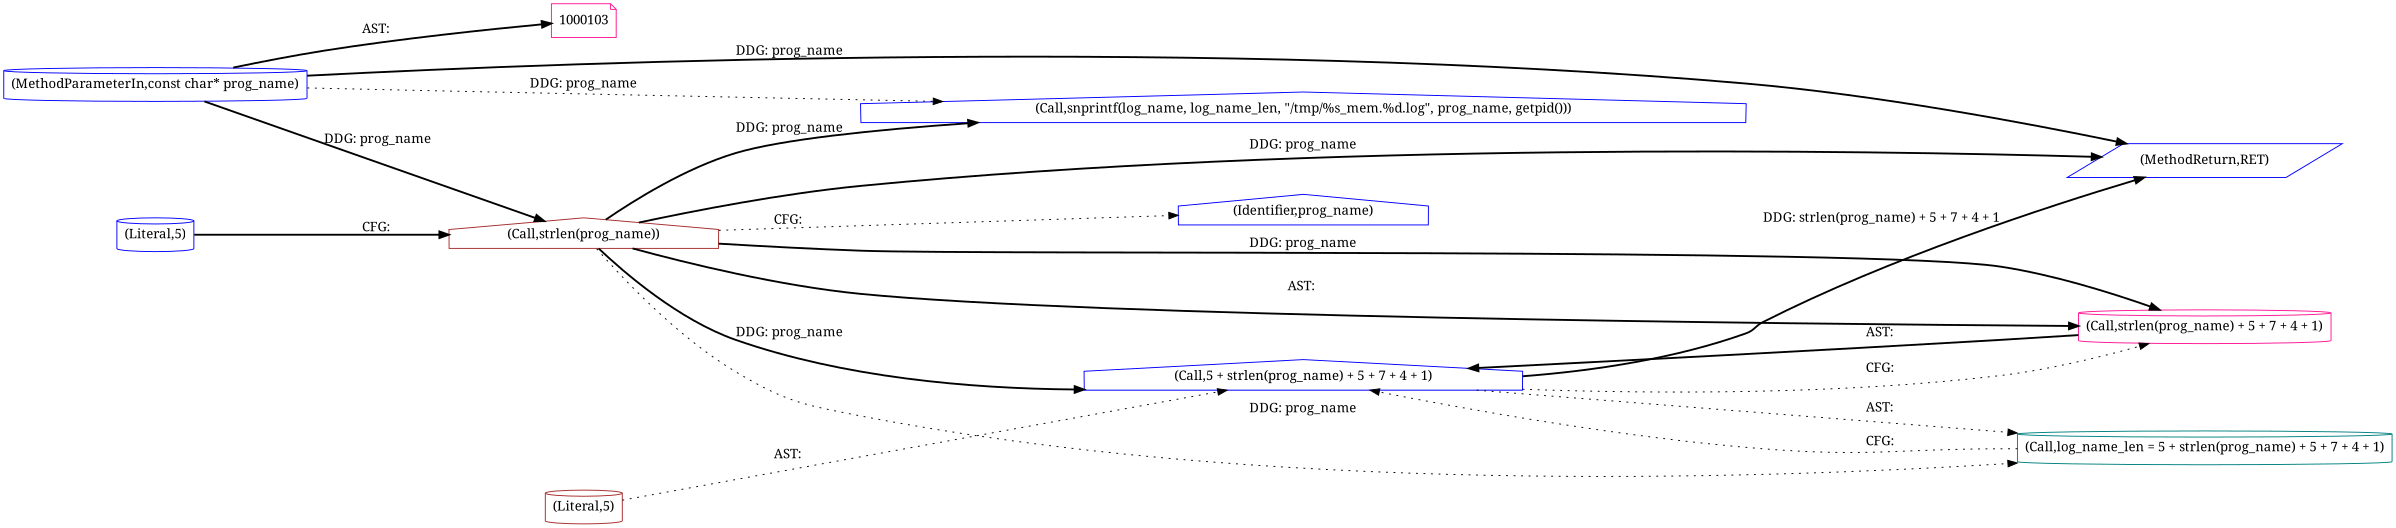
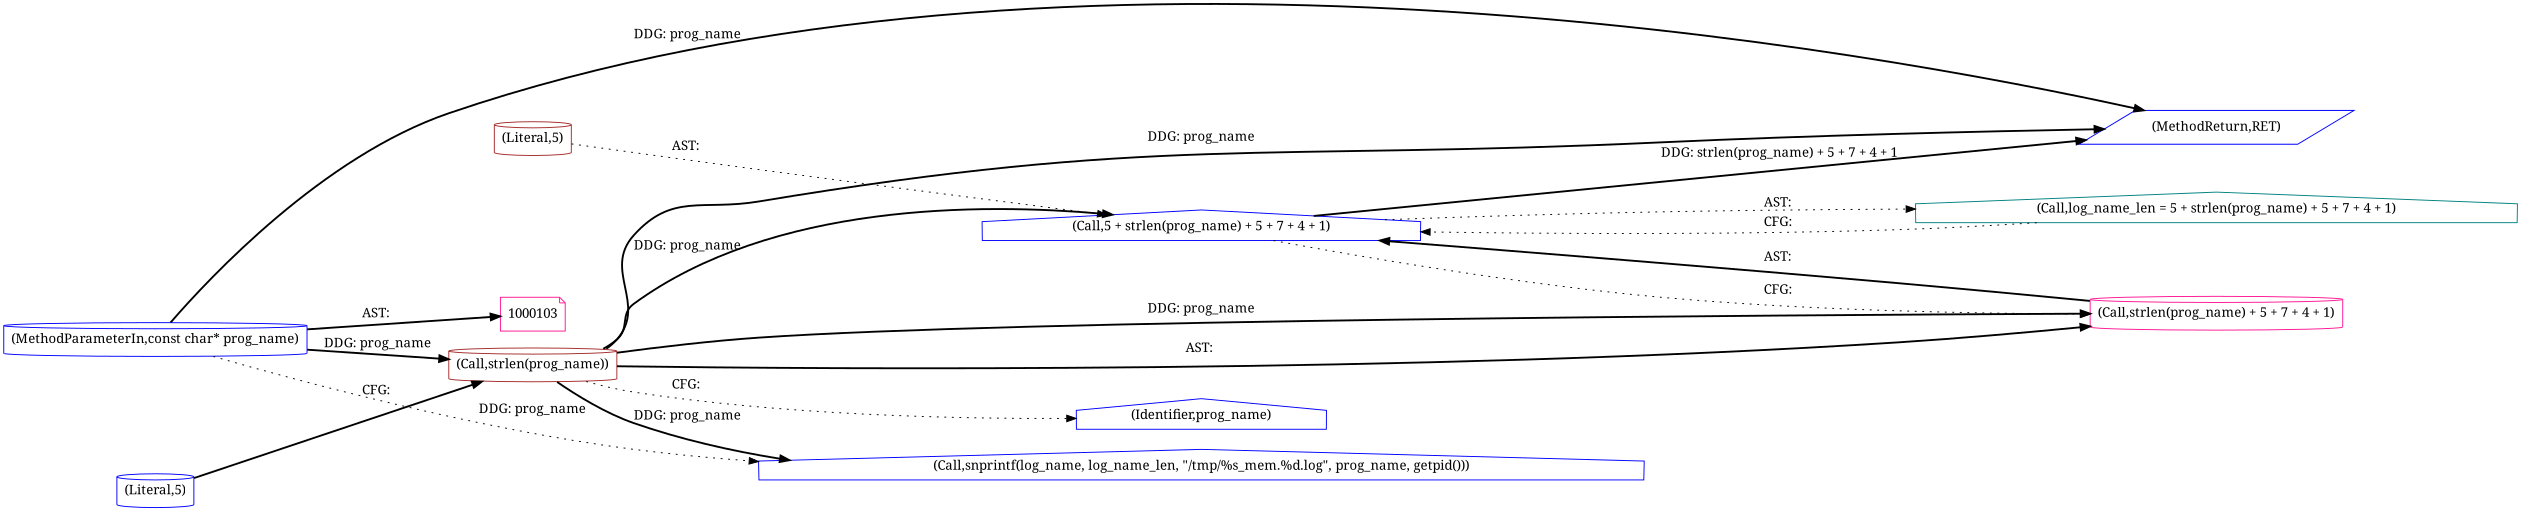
node "(Call,strlen(prog_name))": shape house -> cylinder
node "(Call,log_name_len = 5 + strlen(prog_name) + 5 + 7 + 4 + 1)": shape cylinder -> house
edge "(Call,strlen(prog_name))" -> "(Call,log_name_len = 5 + strlen(prog_name) + 5 + 7 + 4 + 1)": removed, label "DDG: prog_name"
